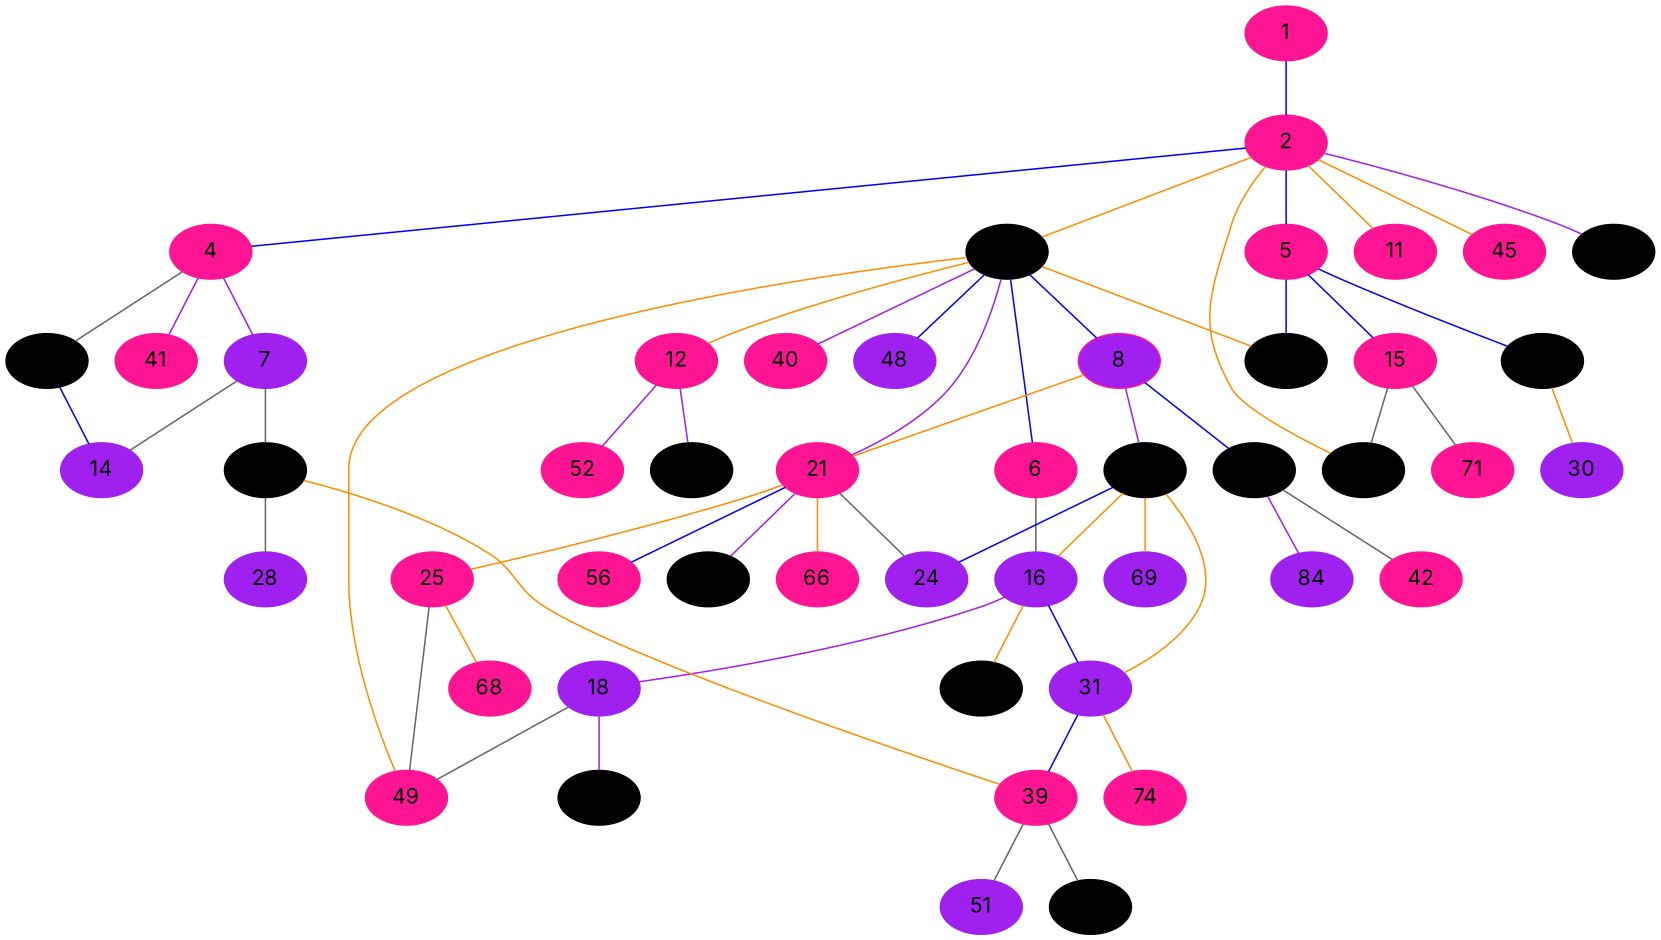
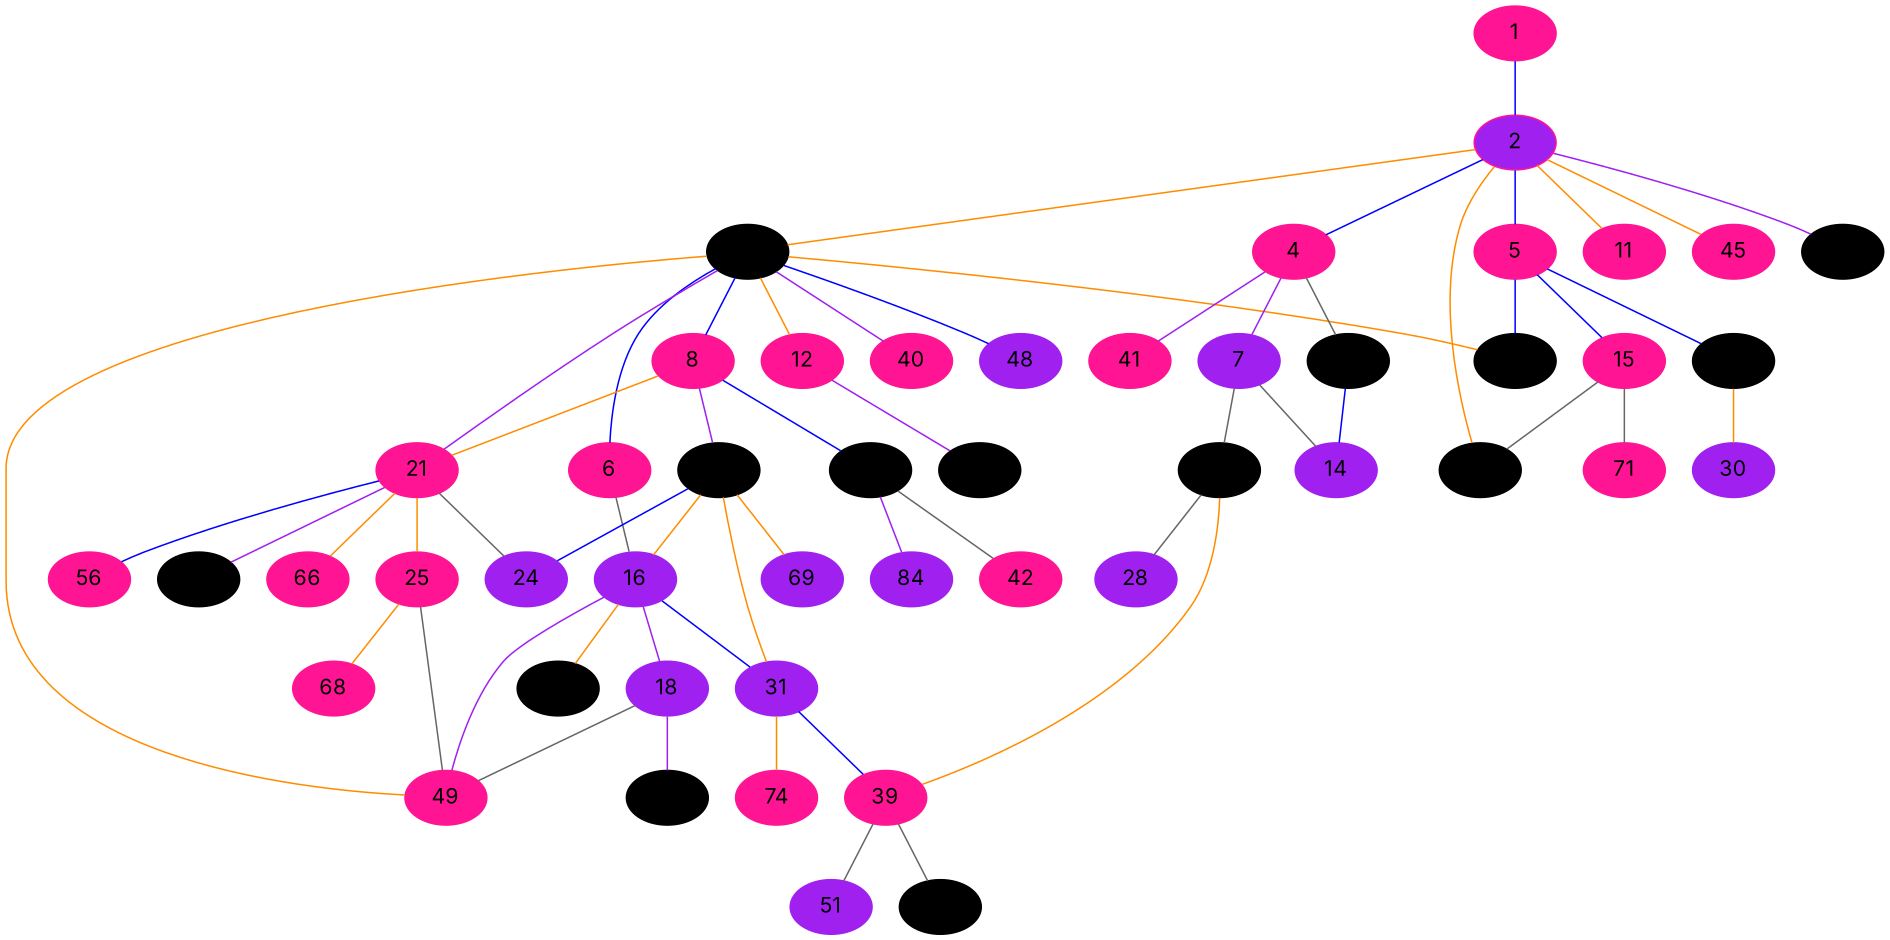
node "2": fillcolor deeppink -> purple
node "8": fillcolor purple -> deeppink
node "52": removed
edge "16" -- "49": added
